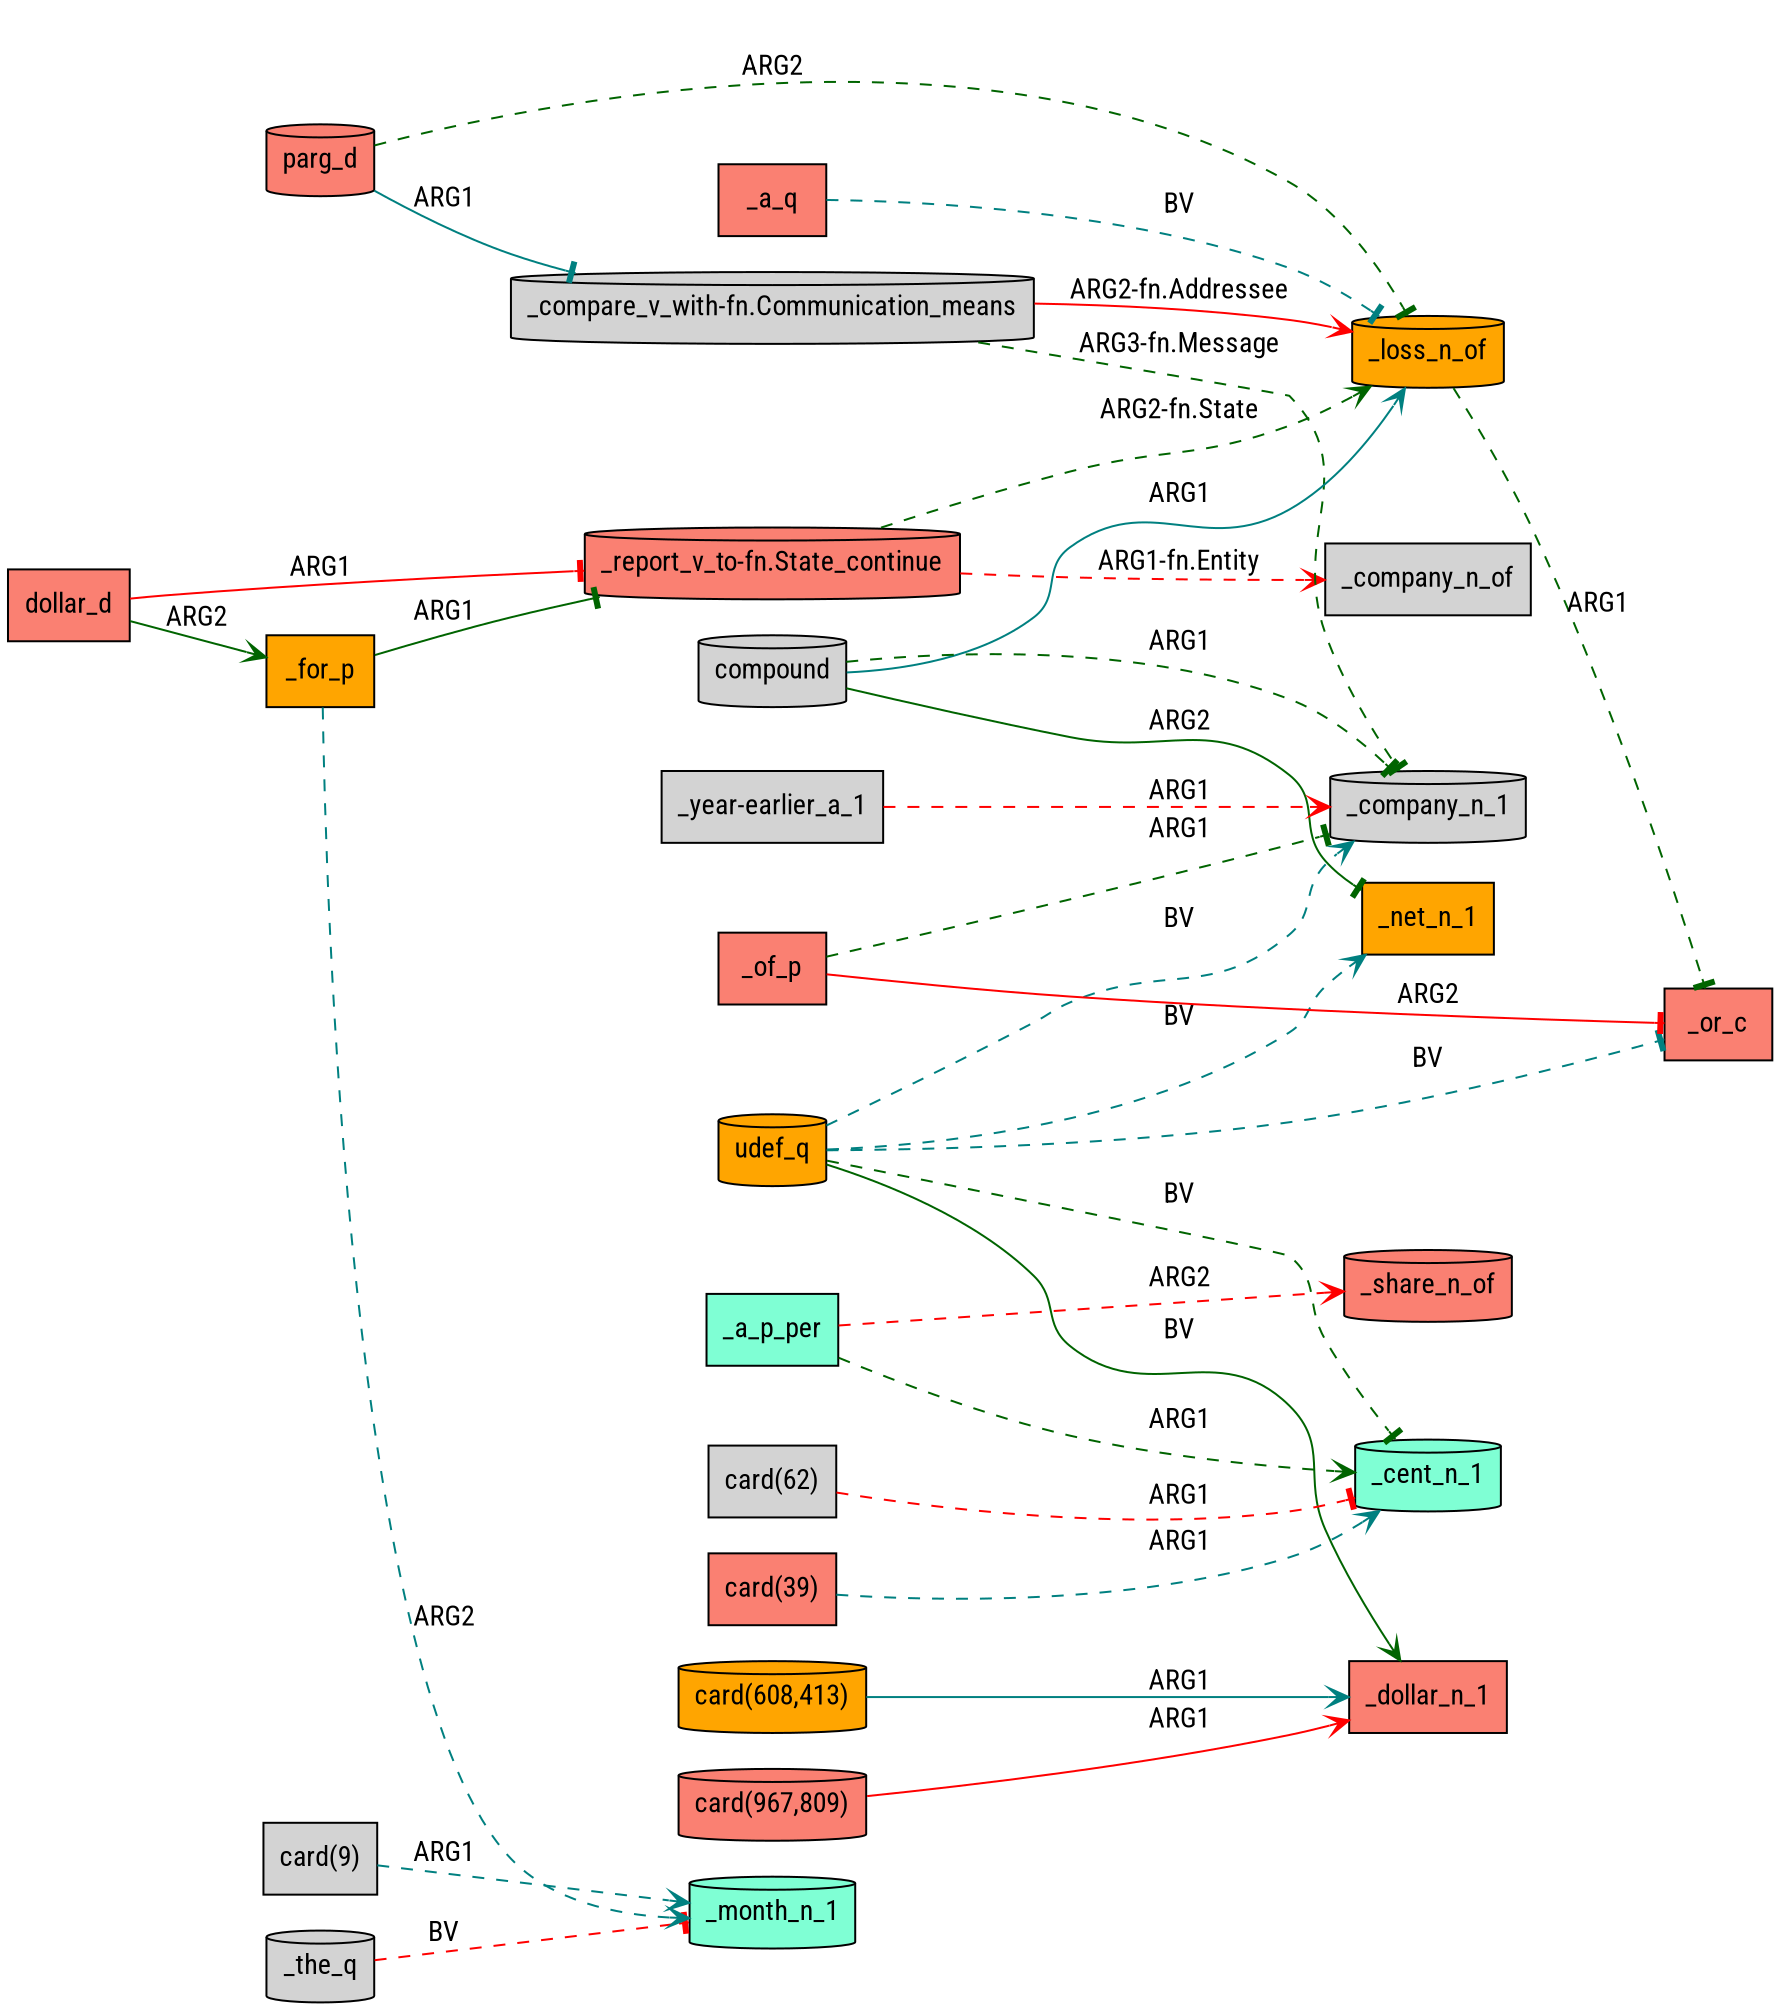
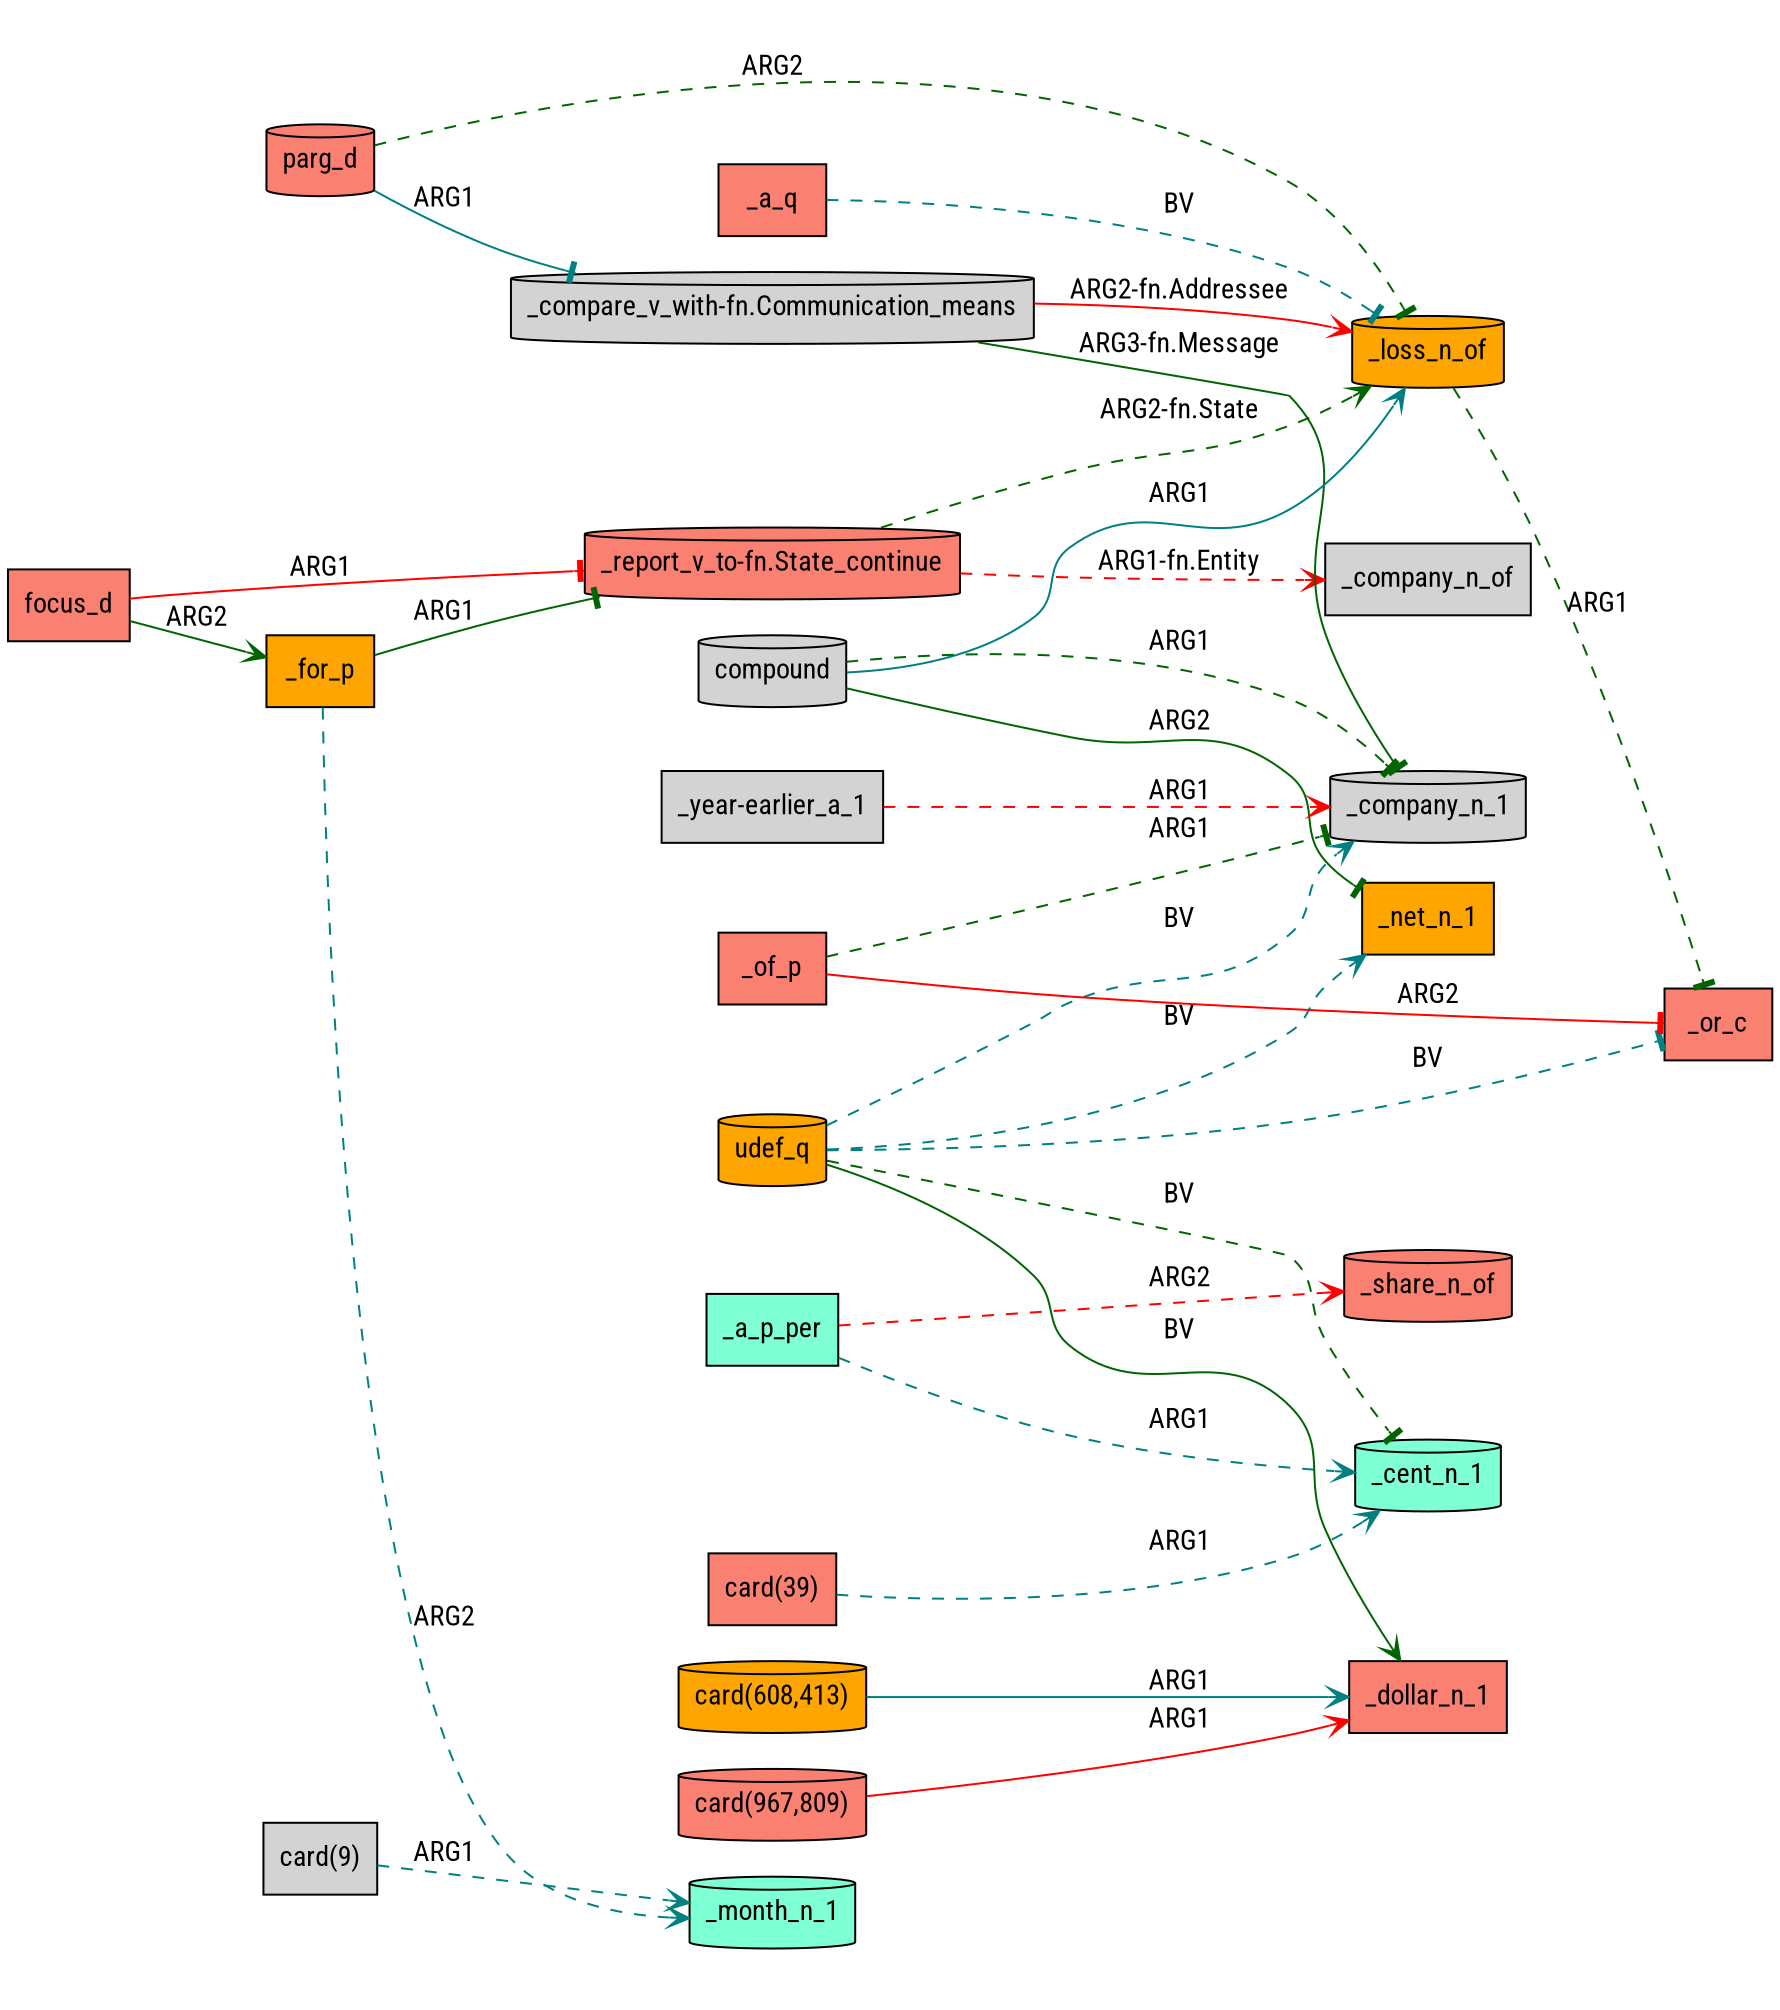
edge "_compare_v_with-fn.Communication_means" -> "_company_n_1": style dashed -> solid
node "dollar_d": label "dollar_d" -> "focus_d"
edge "_a_p_per" -> "_cent_n_1": color darkgreen -> teal
node "card(62)": removed
node "_the_q": removed
